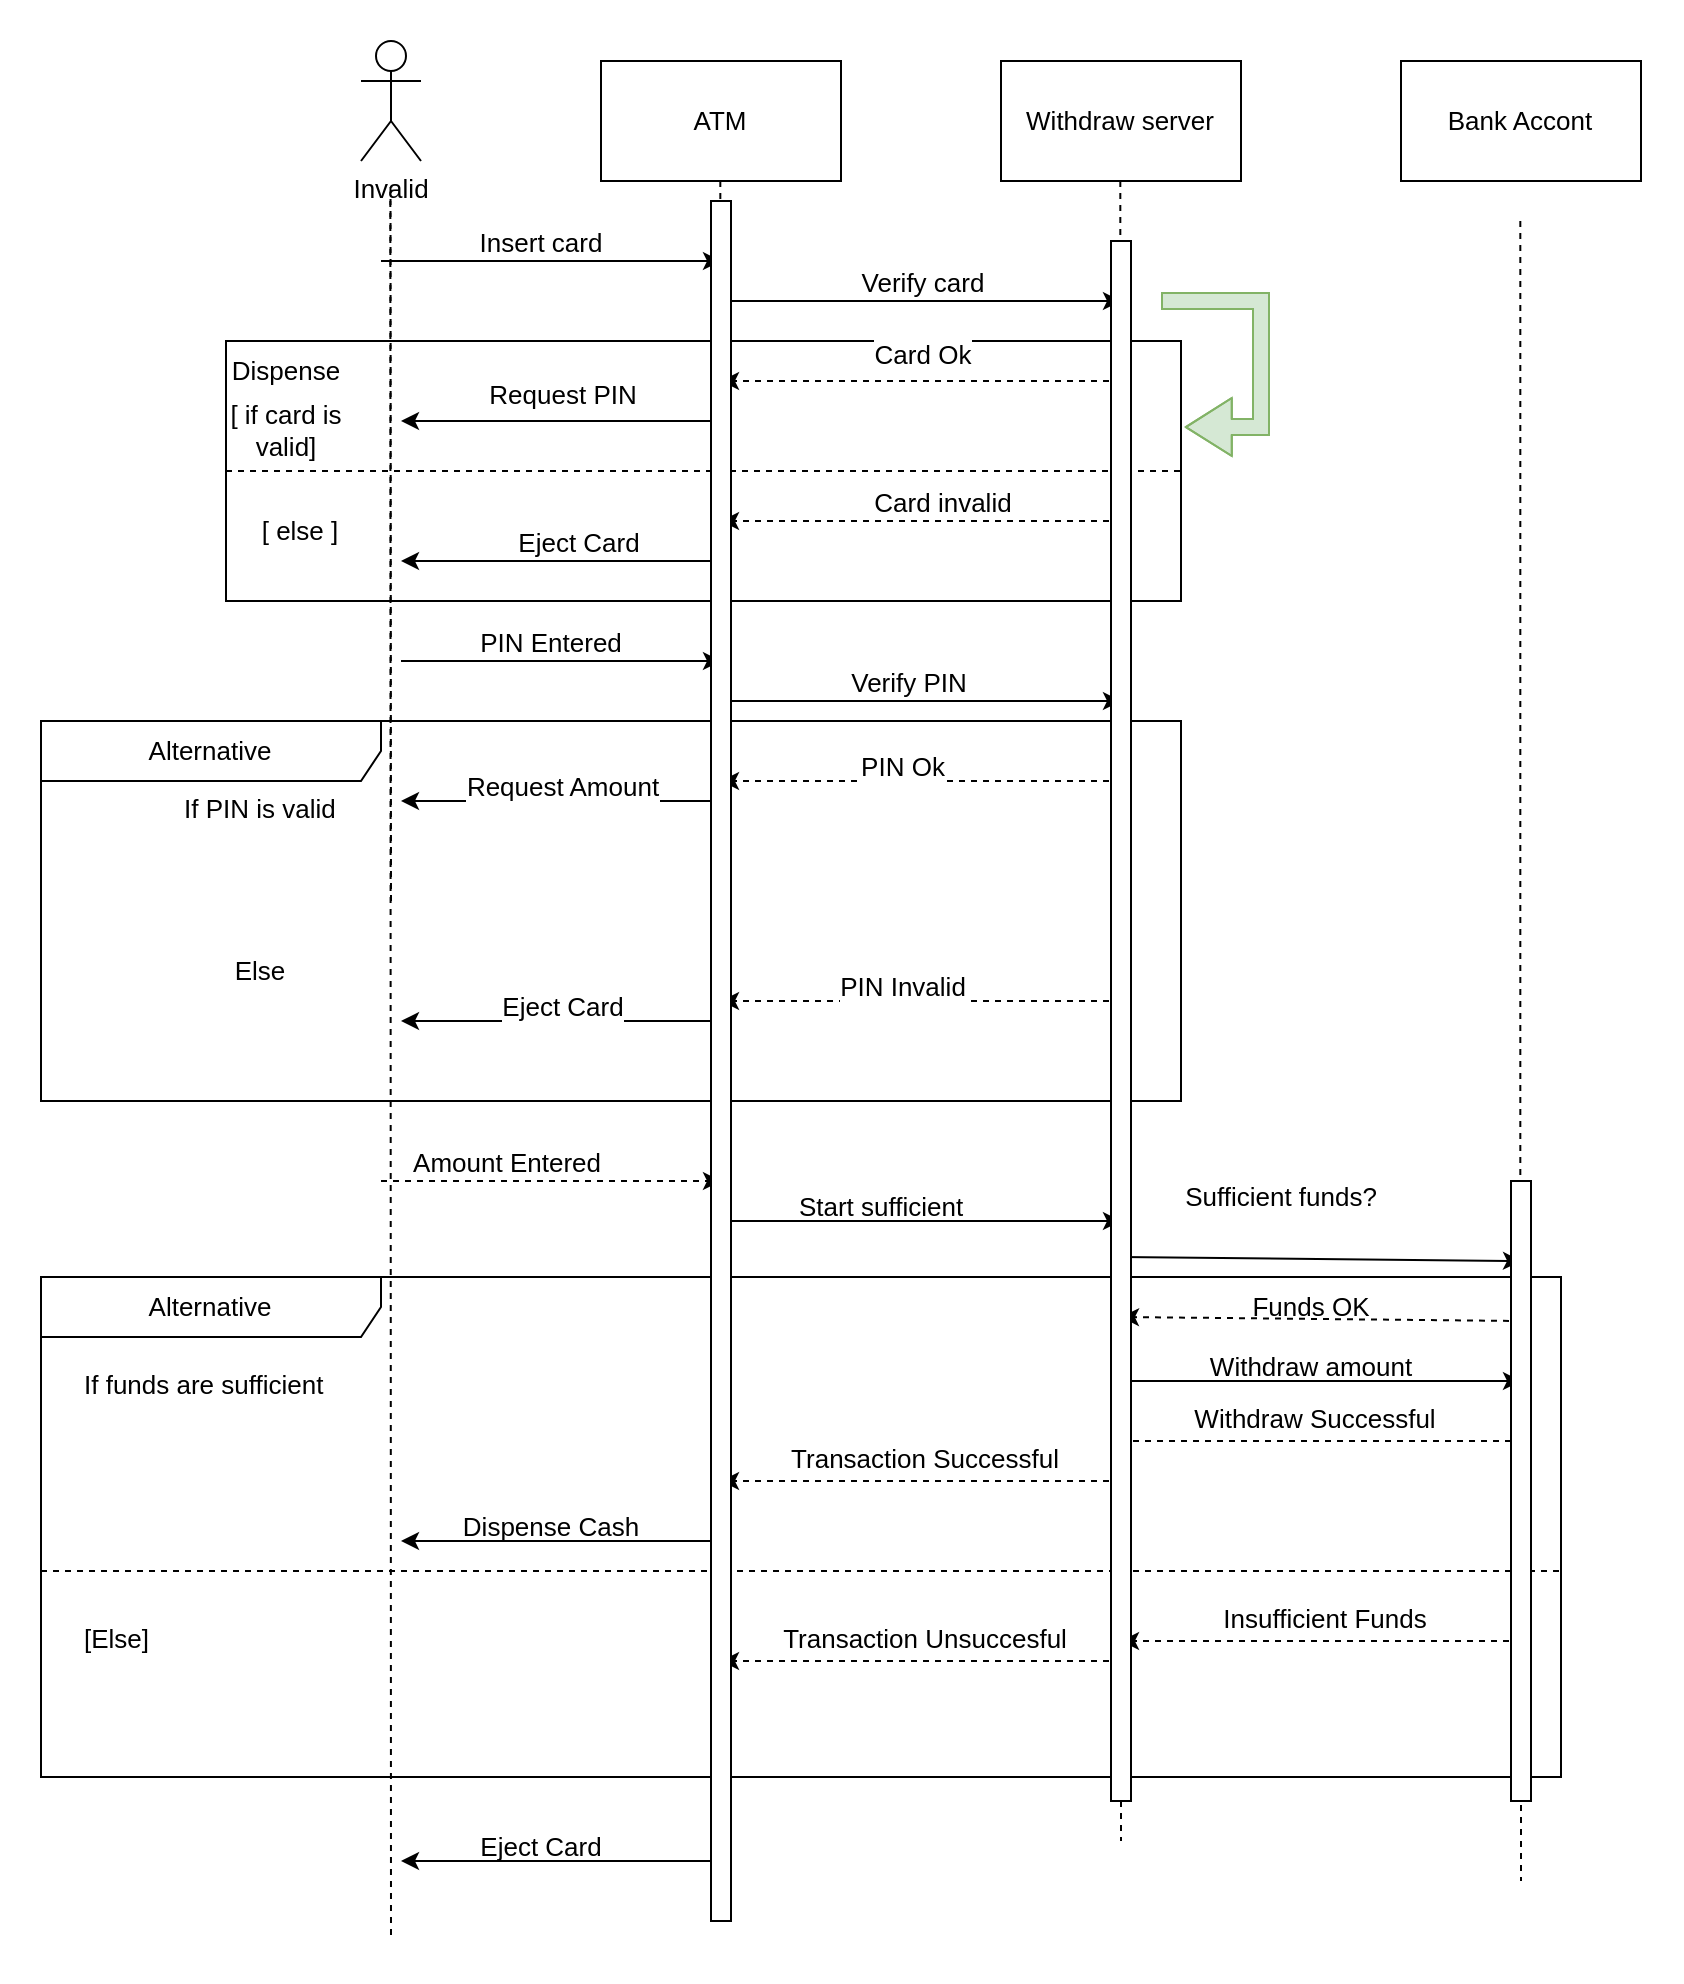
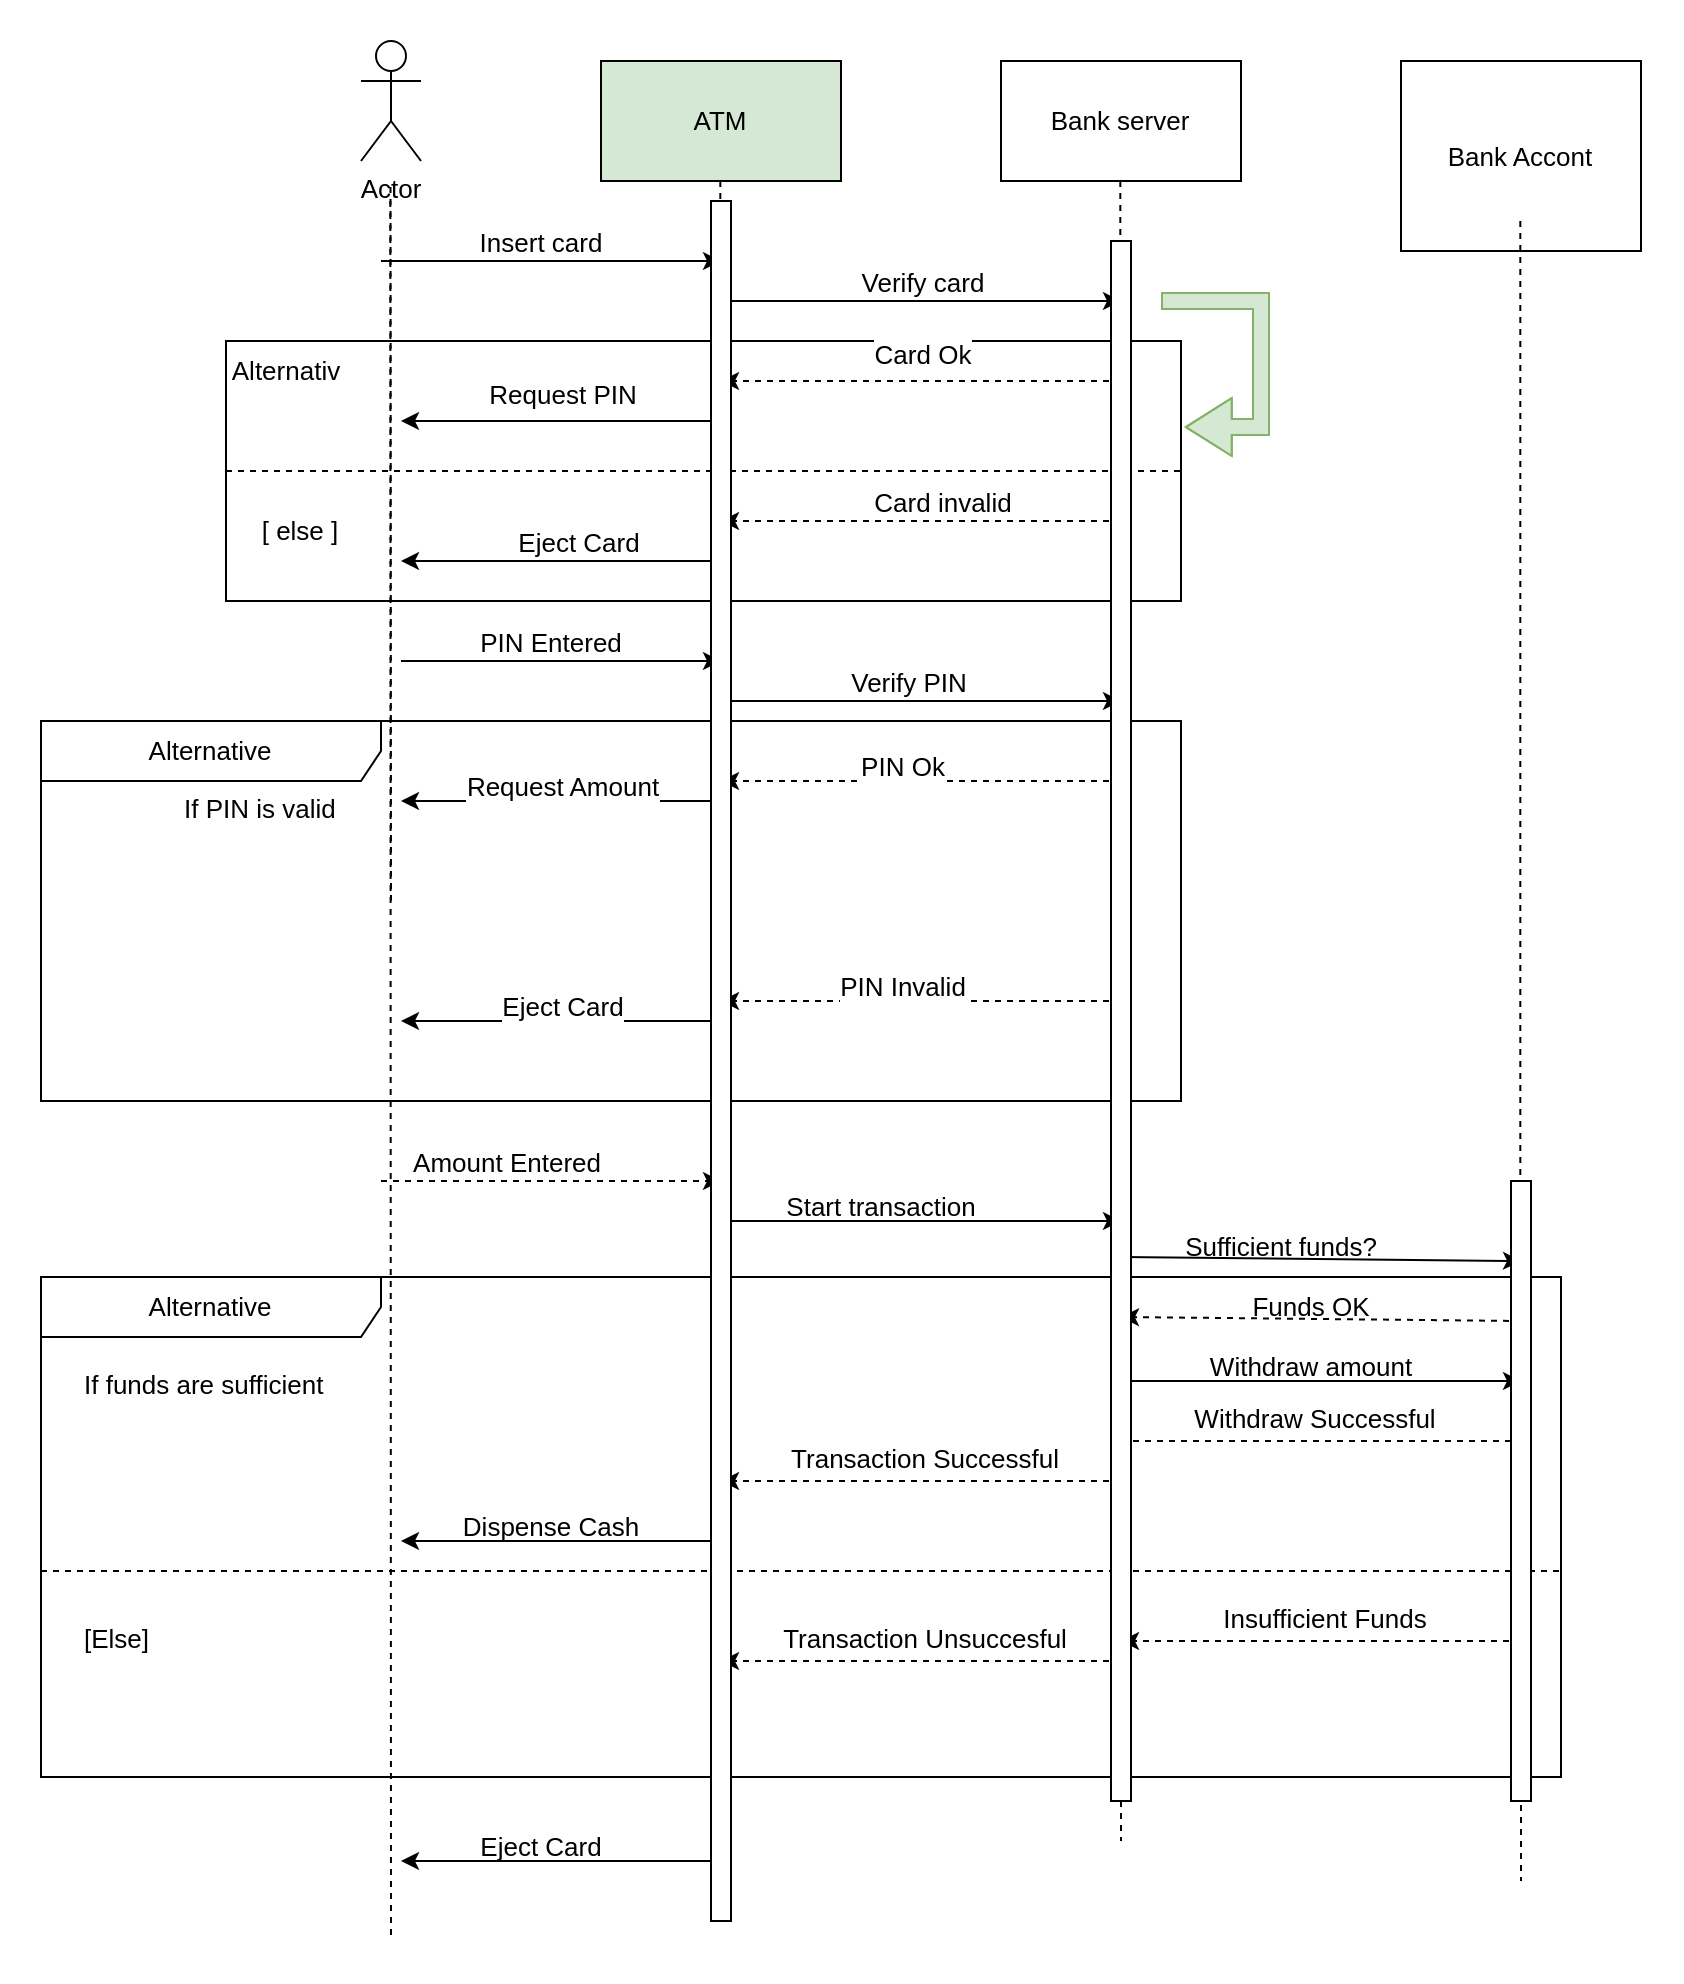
node "ATM": fillcolor #ffffff -> #d5e8d4
node "Withdraw server": label "Withdraw server" -> "Bank server"
node "Bank Accont": size 240x120 -> 240x190
node "Invalid": label "Invalid" -> "Actor"
node "Dispense": label "Dispense" -> "Alternativ"
node "[ if card is valid]": removed
node "Else": removed
node "Sufficient funds?": moved (1281, 1197) -> (1281, 1247)
node "Start sufficient": label "Start sufficient" -> "Start transaction"
